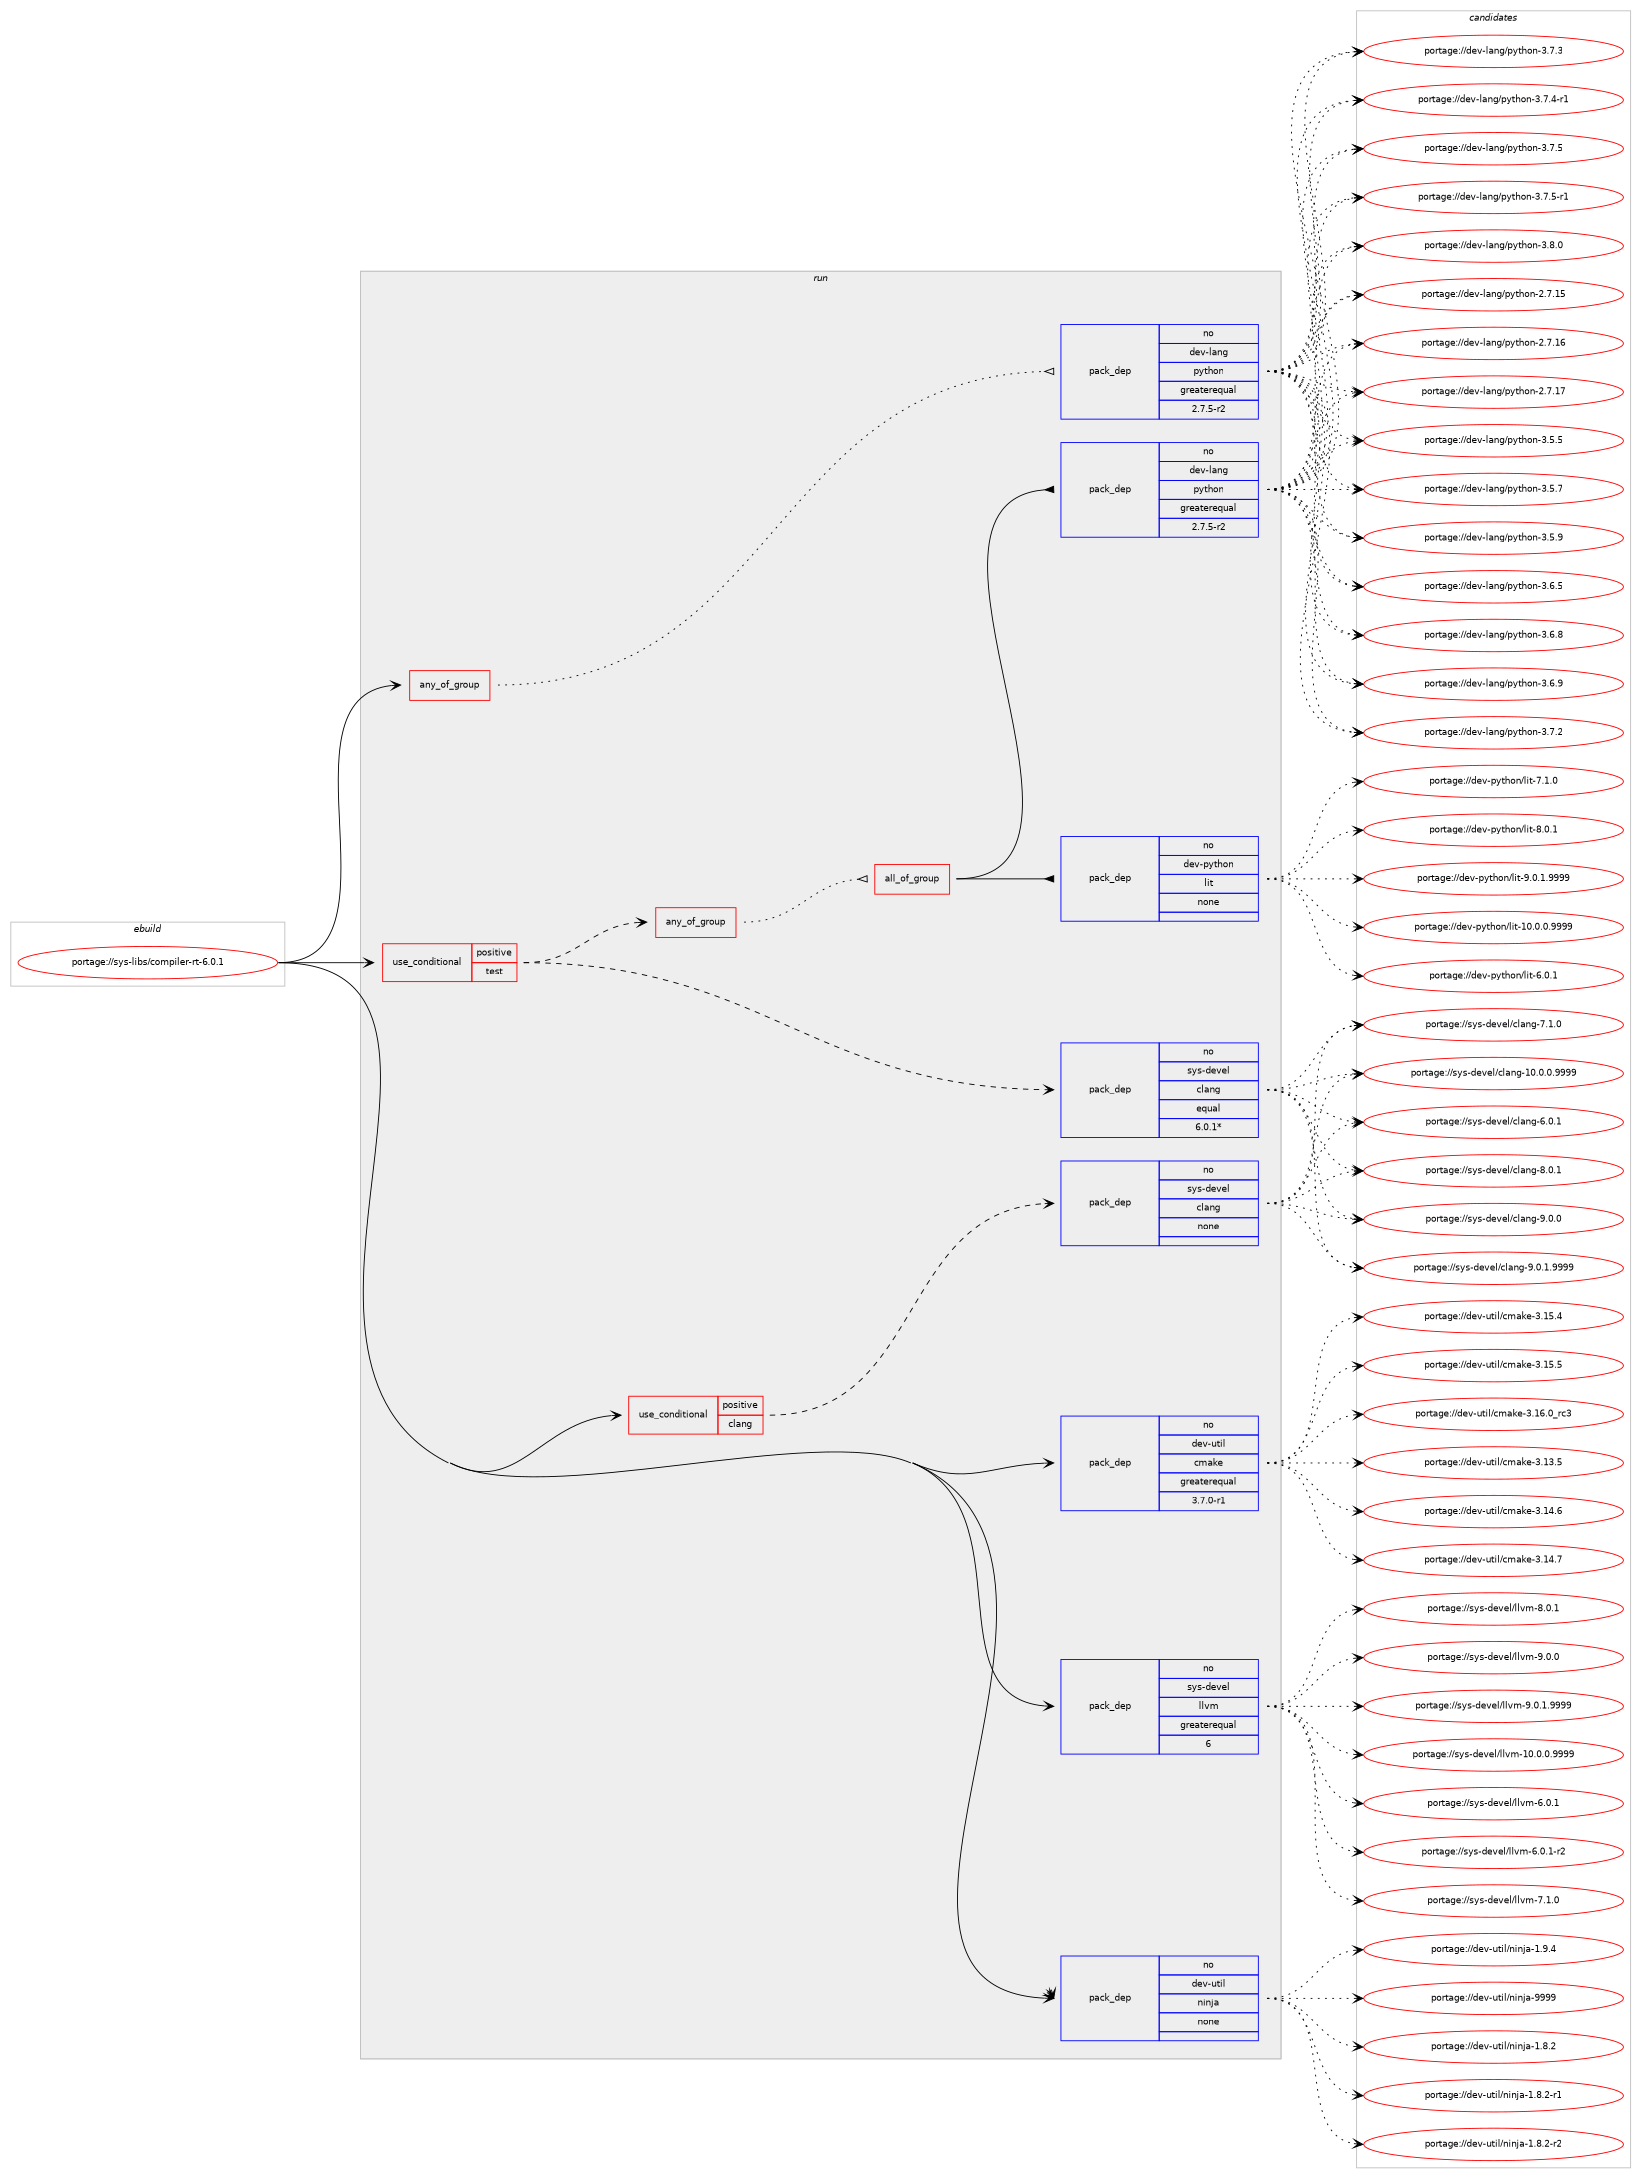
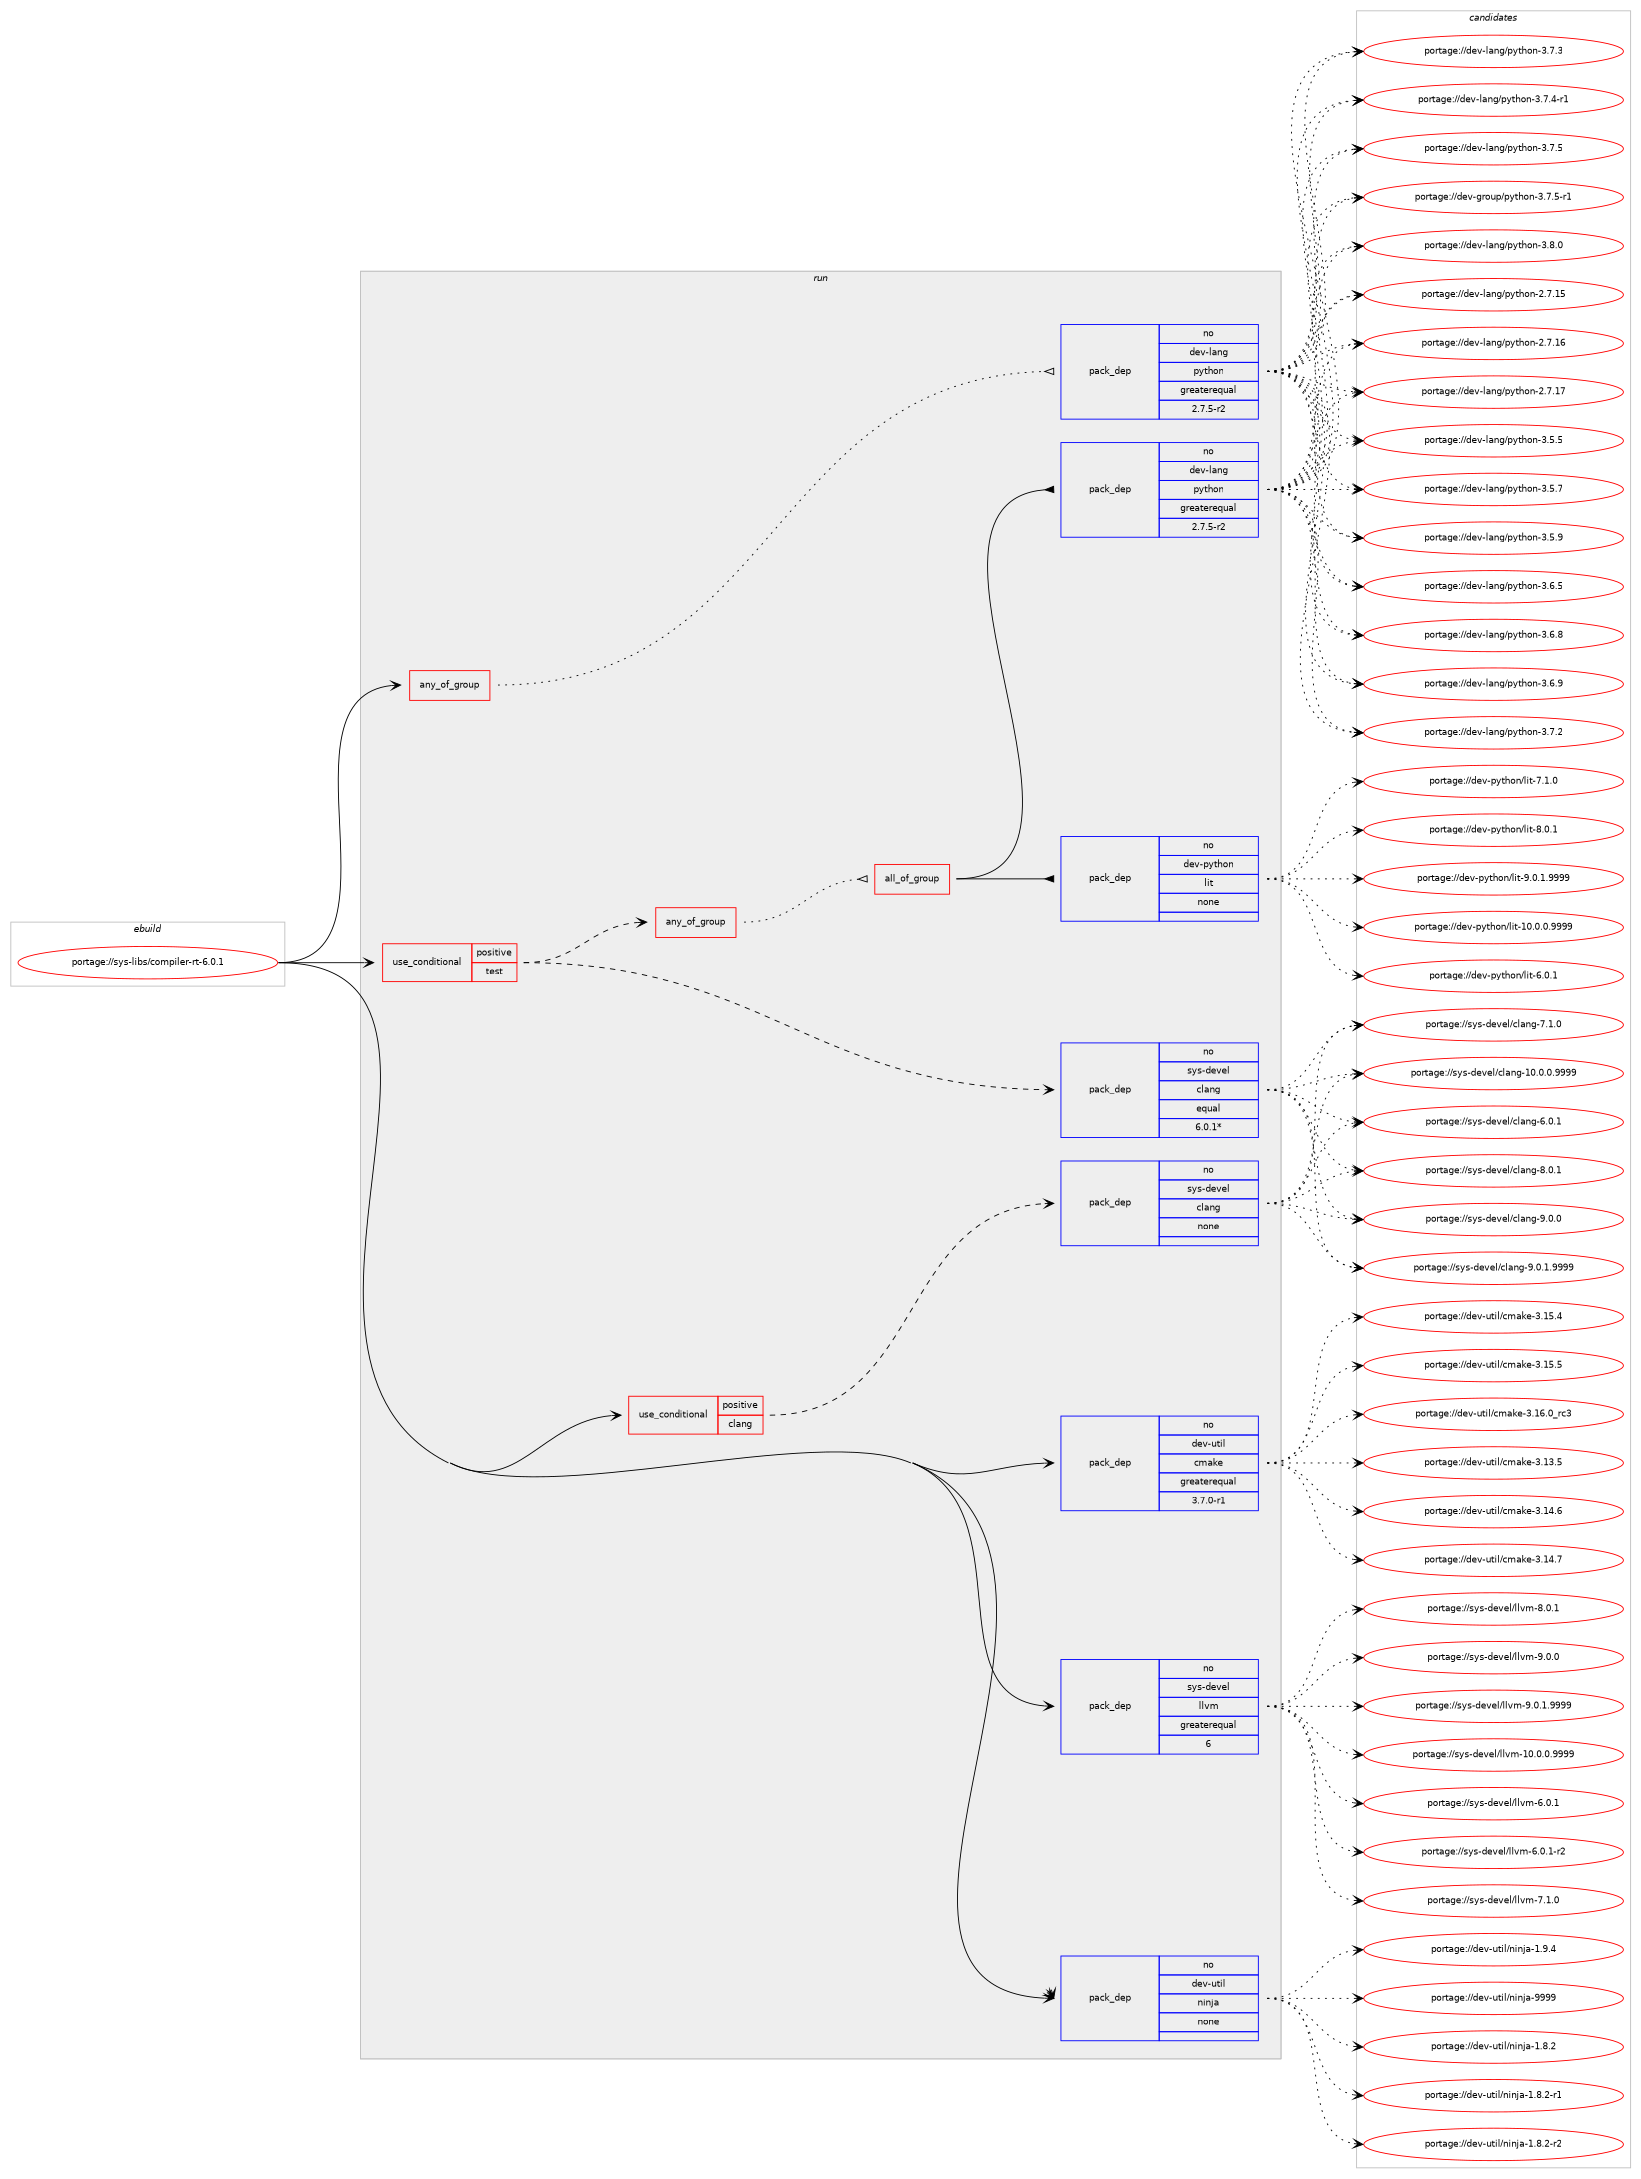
node "portage://dev-lang/python-3.7.5-r1": label "portage://dev-lang/python-3.7.5-r1" -> "portage://dev-group/python-3.7.5-r1"
